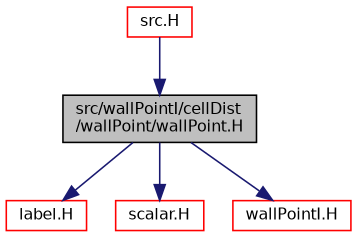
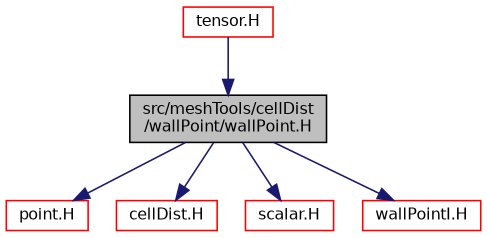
node "src.H": label "src.H" -> "tensor.H"
node "src/wallPointI/cellDist /wallPoint/wallPoint.H": label "src/wallPointI/cellDist /wallPoint/wallPoint.H" -> "src/meshTools/cellDist /wallPoint/wallPoint.H"
node "label.H": label "label.H" -> "cellDist.H"
node "point.H": added
